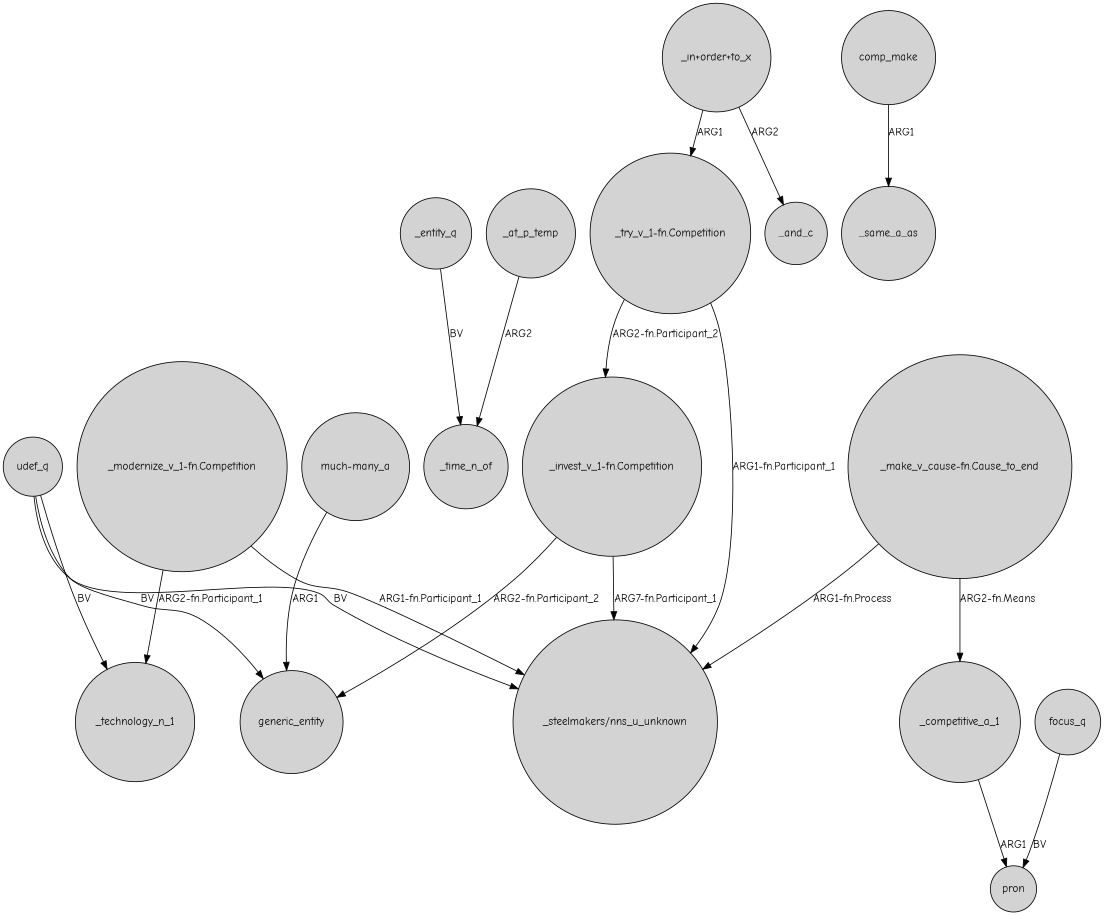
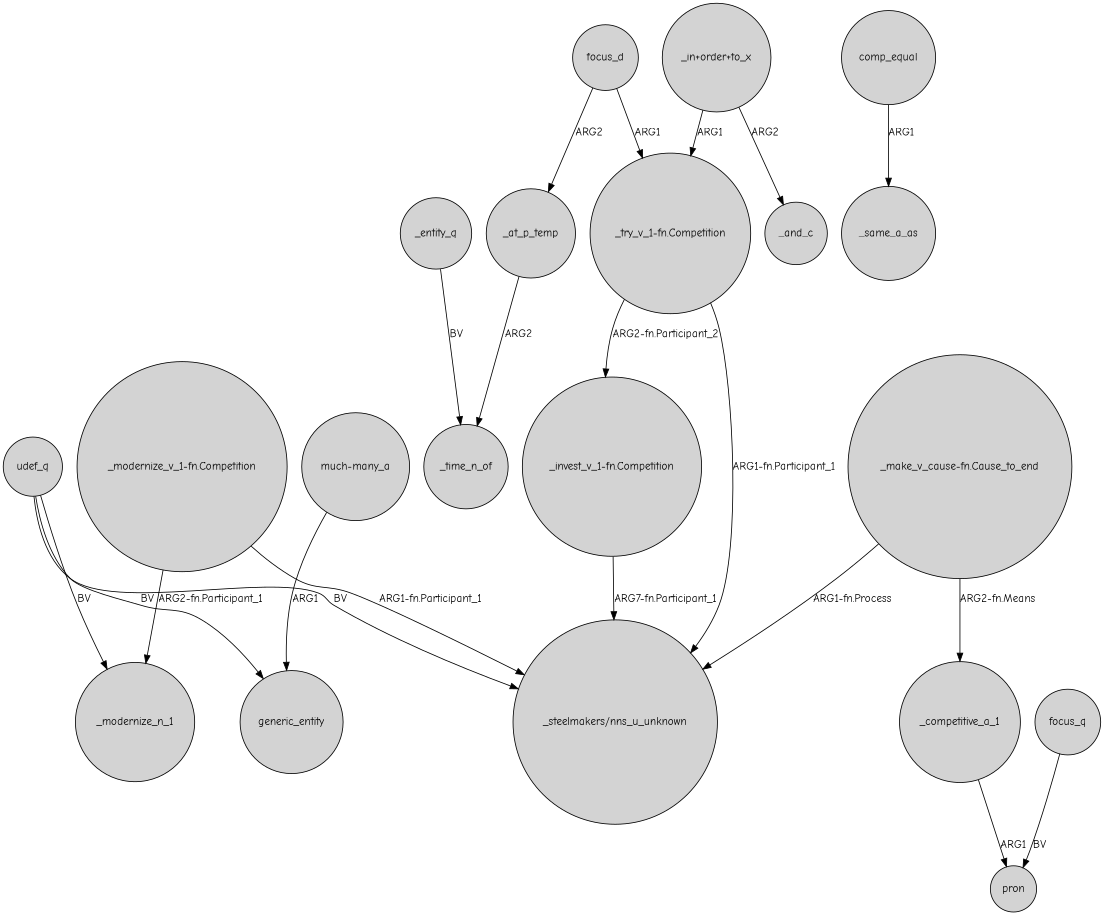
node "focus_d": added
node "comp_make": label "comp_make" -> "comp_equal"
edge "_invest_v_1-fn.Competition" -> "generic_entity": removed, label "ARG2-fn.Participant_2"
node "_technology_n_1": label "_technology_n_1" -> "_modernize_n_1"
